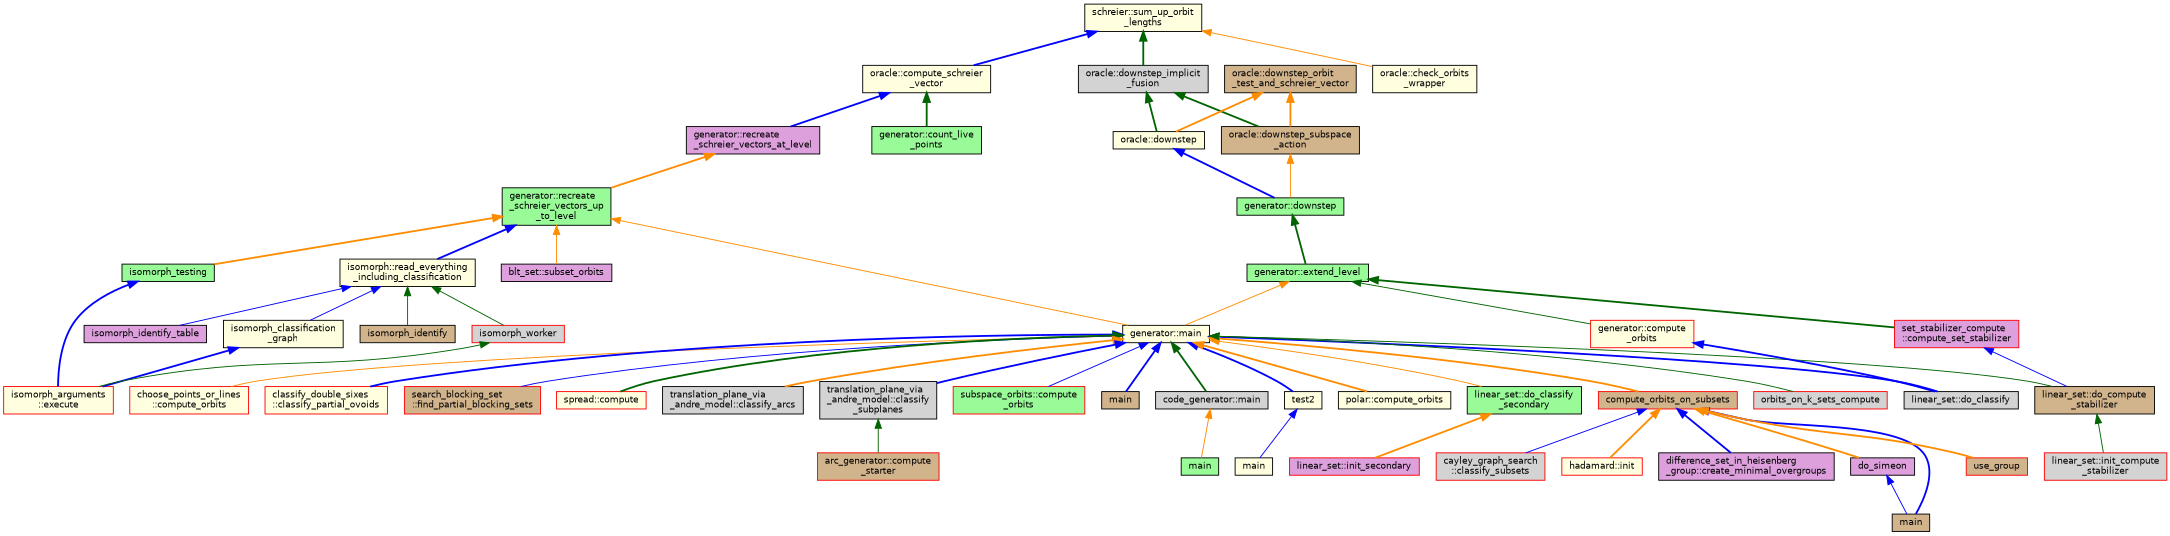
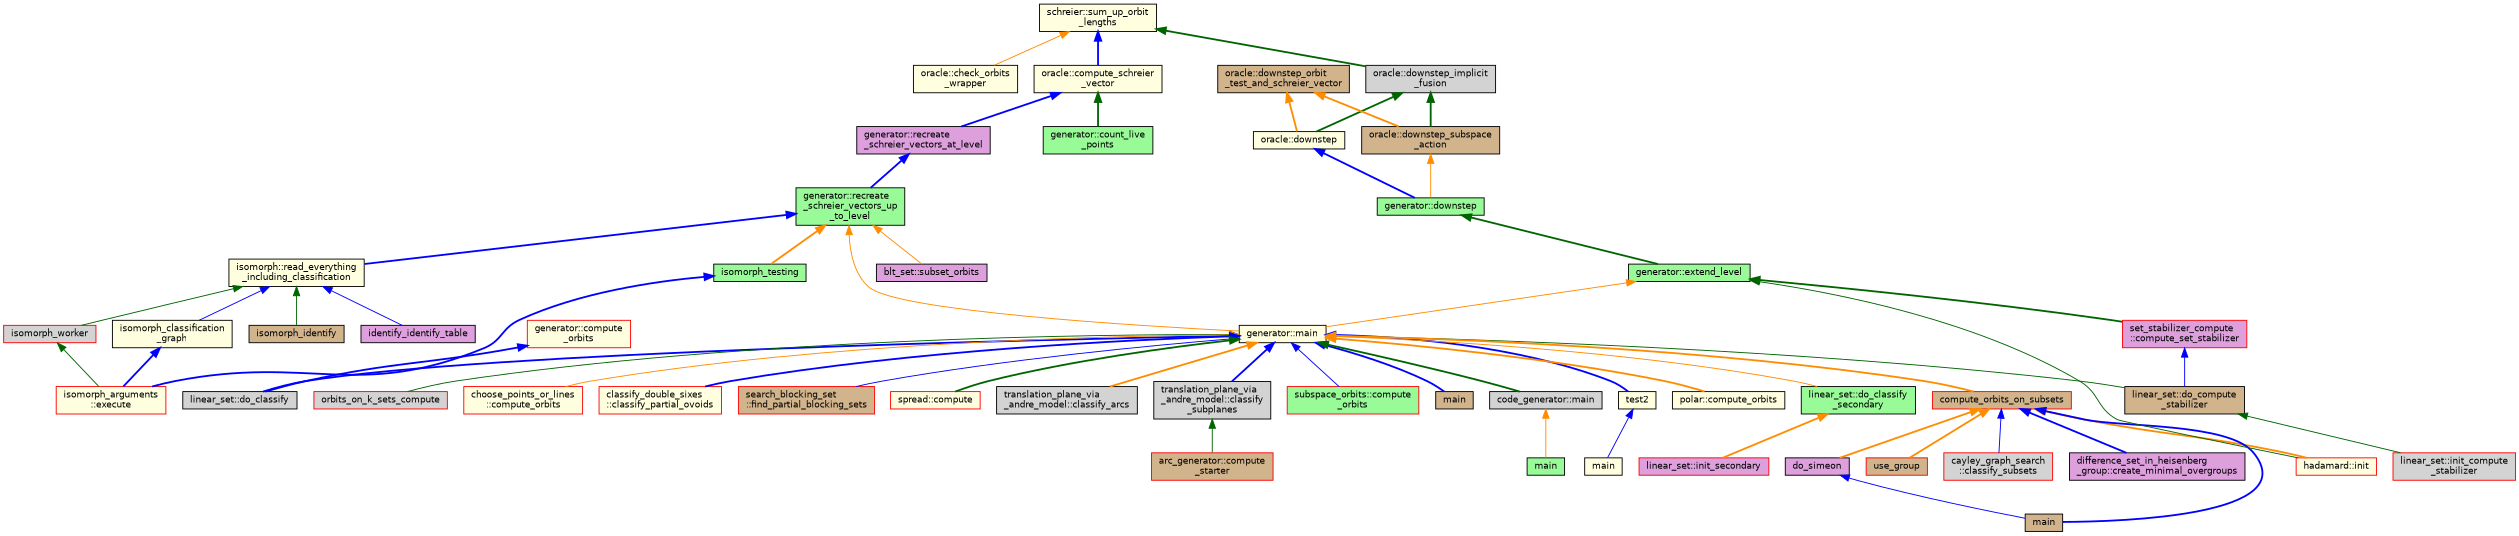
edge "generator::recreate _schreier_vectors_up _to_level" -> "generator::recreate _schreier_vectors_at_level": color darkorange -> blue
edge "generator::compute _orbits" -> "generator::extend_level": now "hadamard::init" -> "generator::extend_level"
node "isomorph_identify_table": label "isomorph_identify_table" -> "identify_identify_table"
